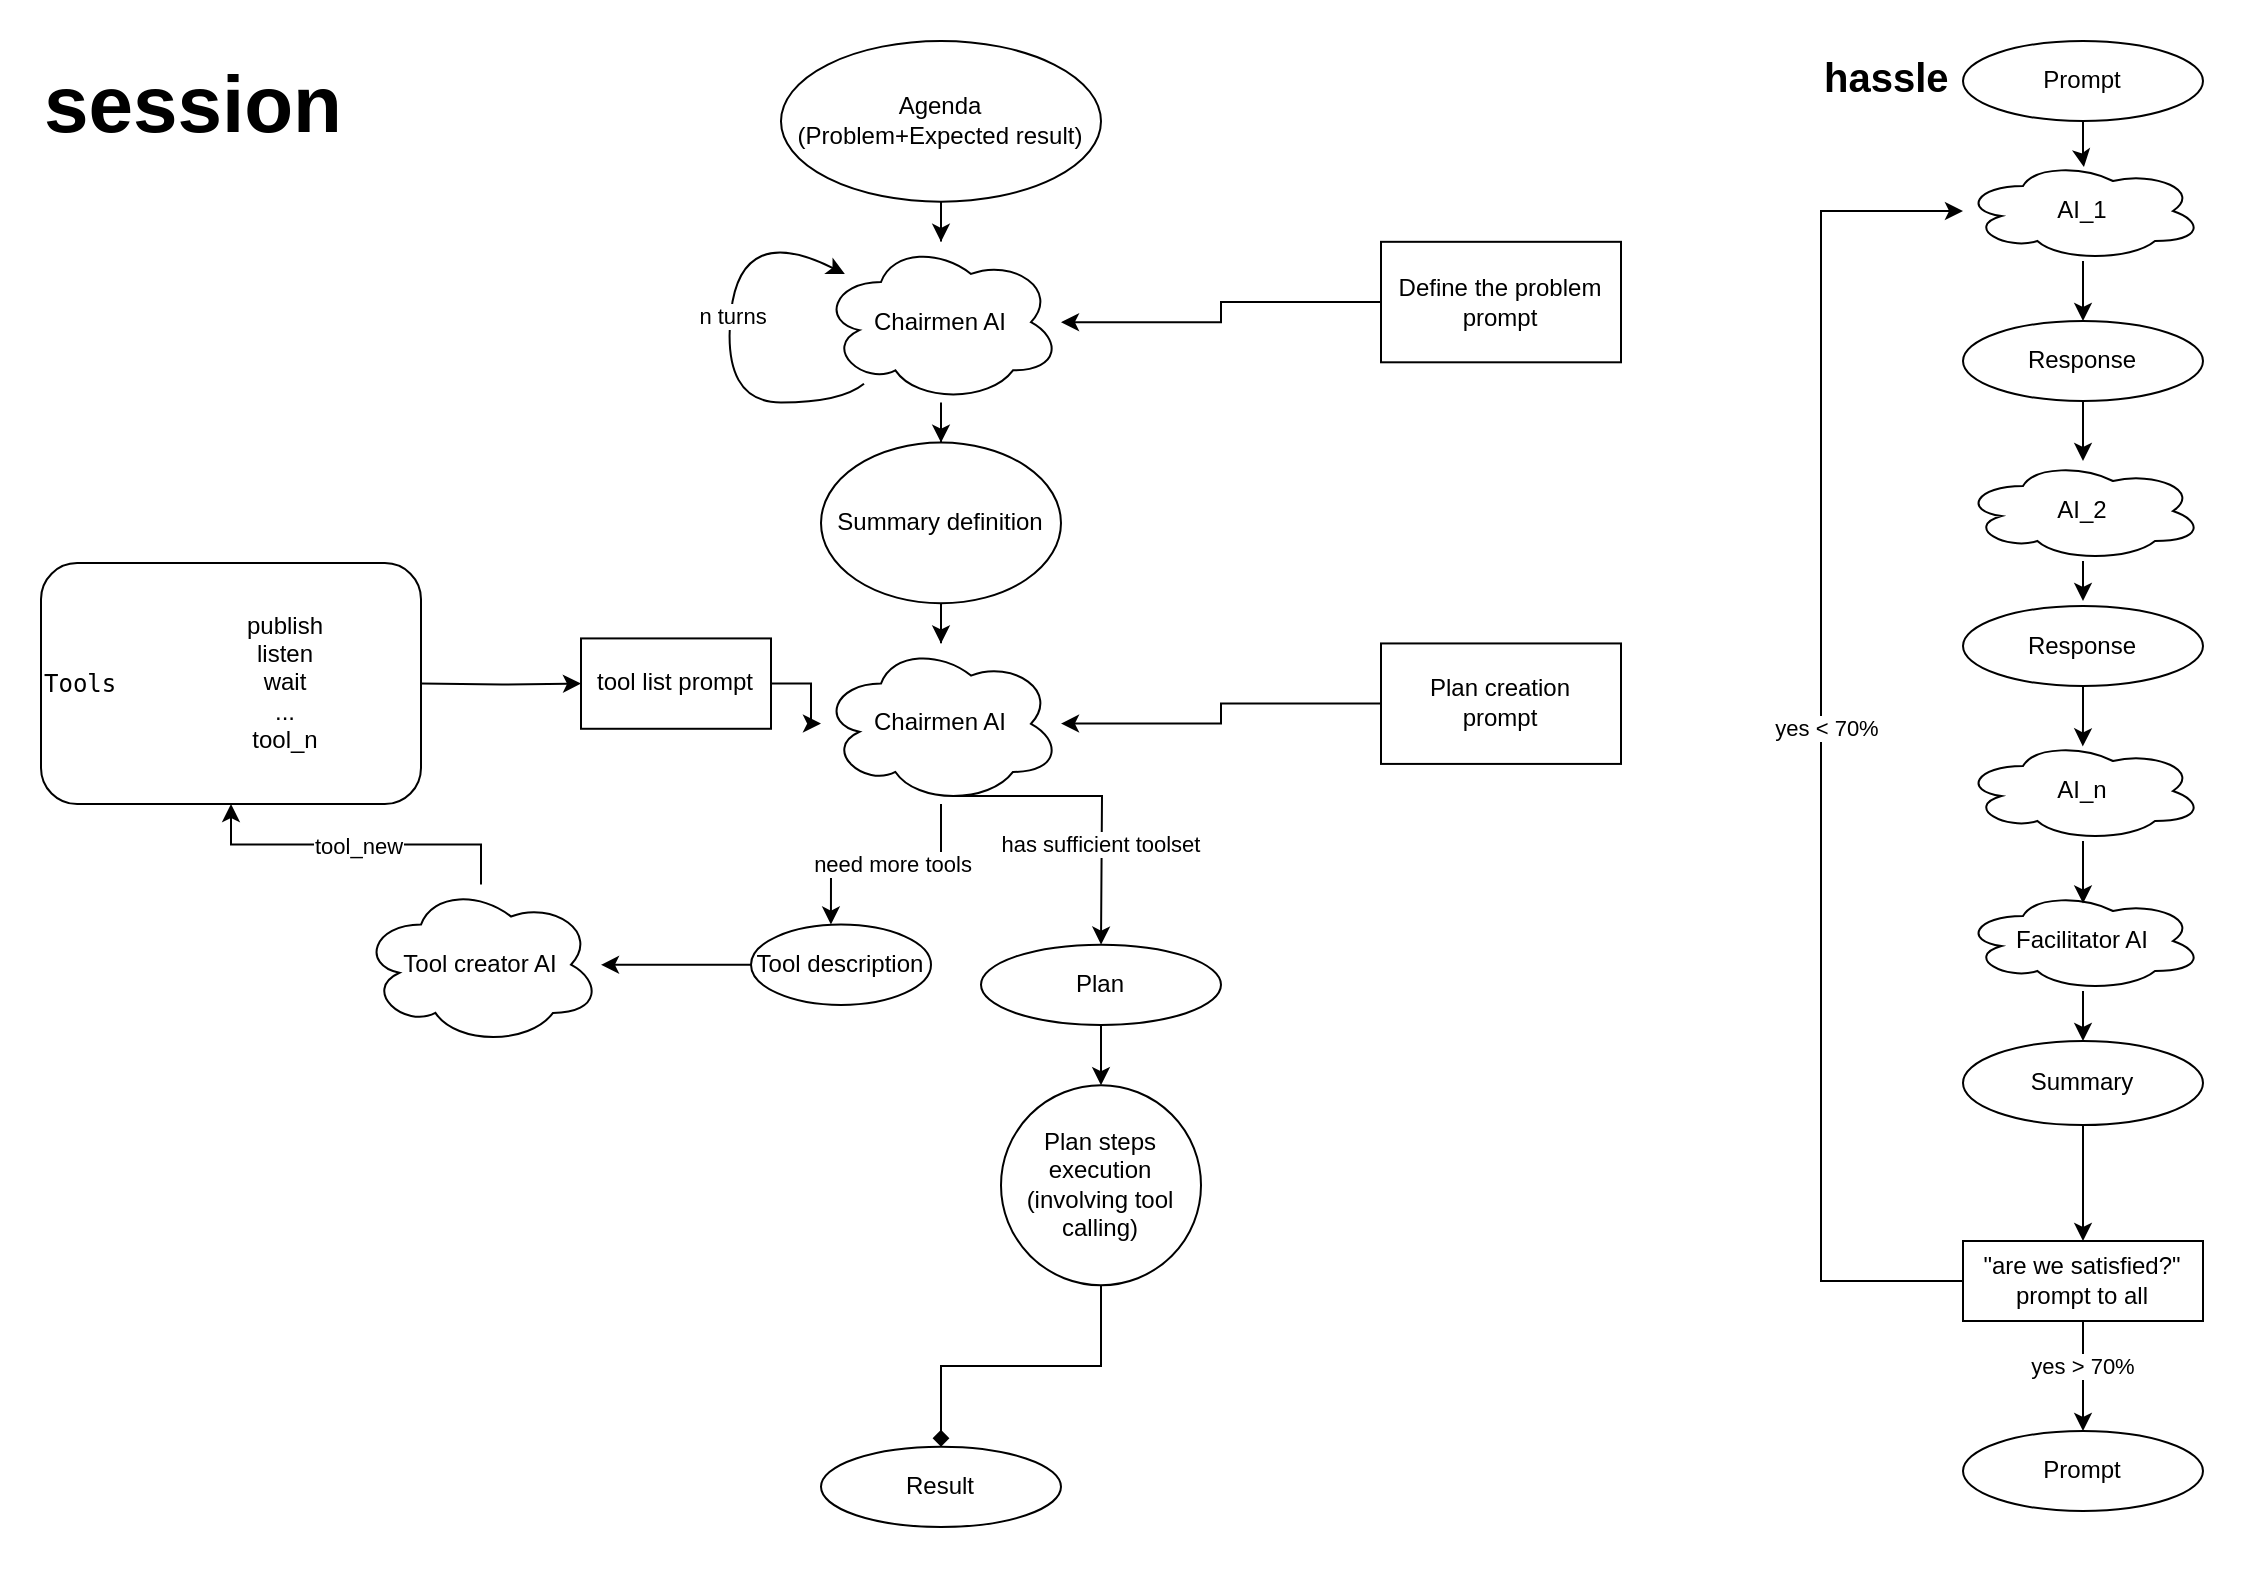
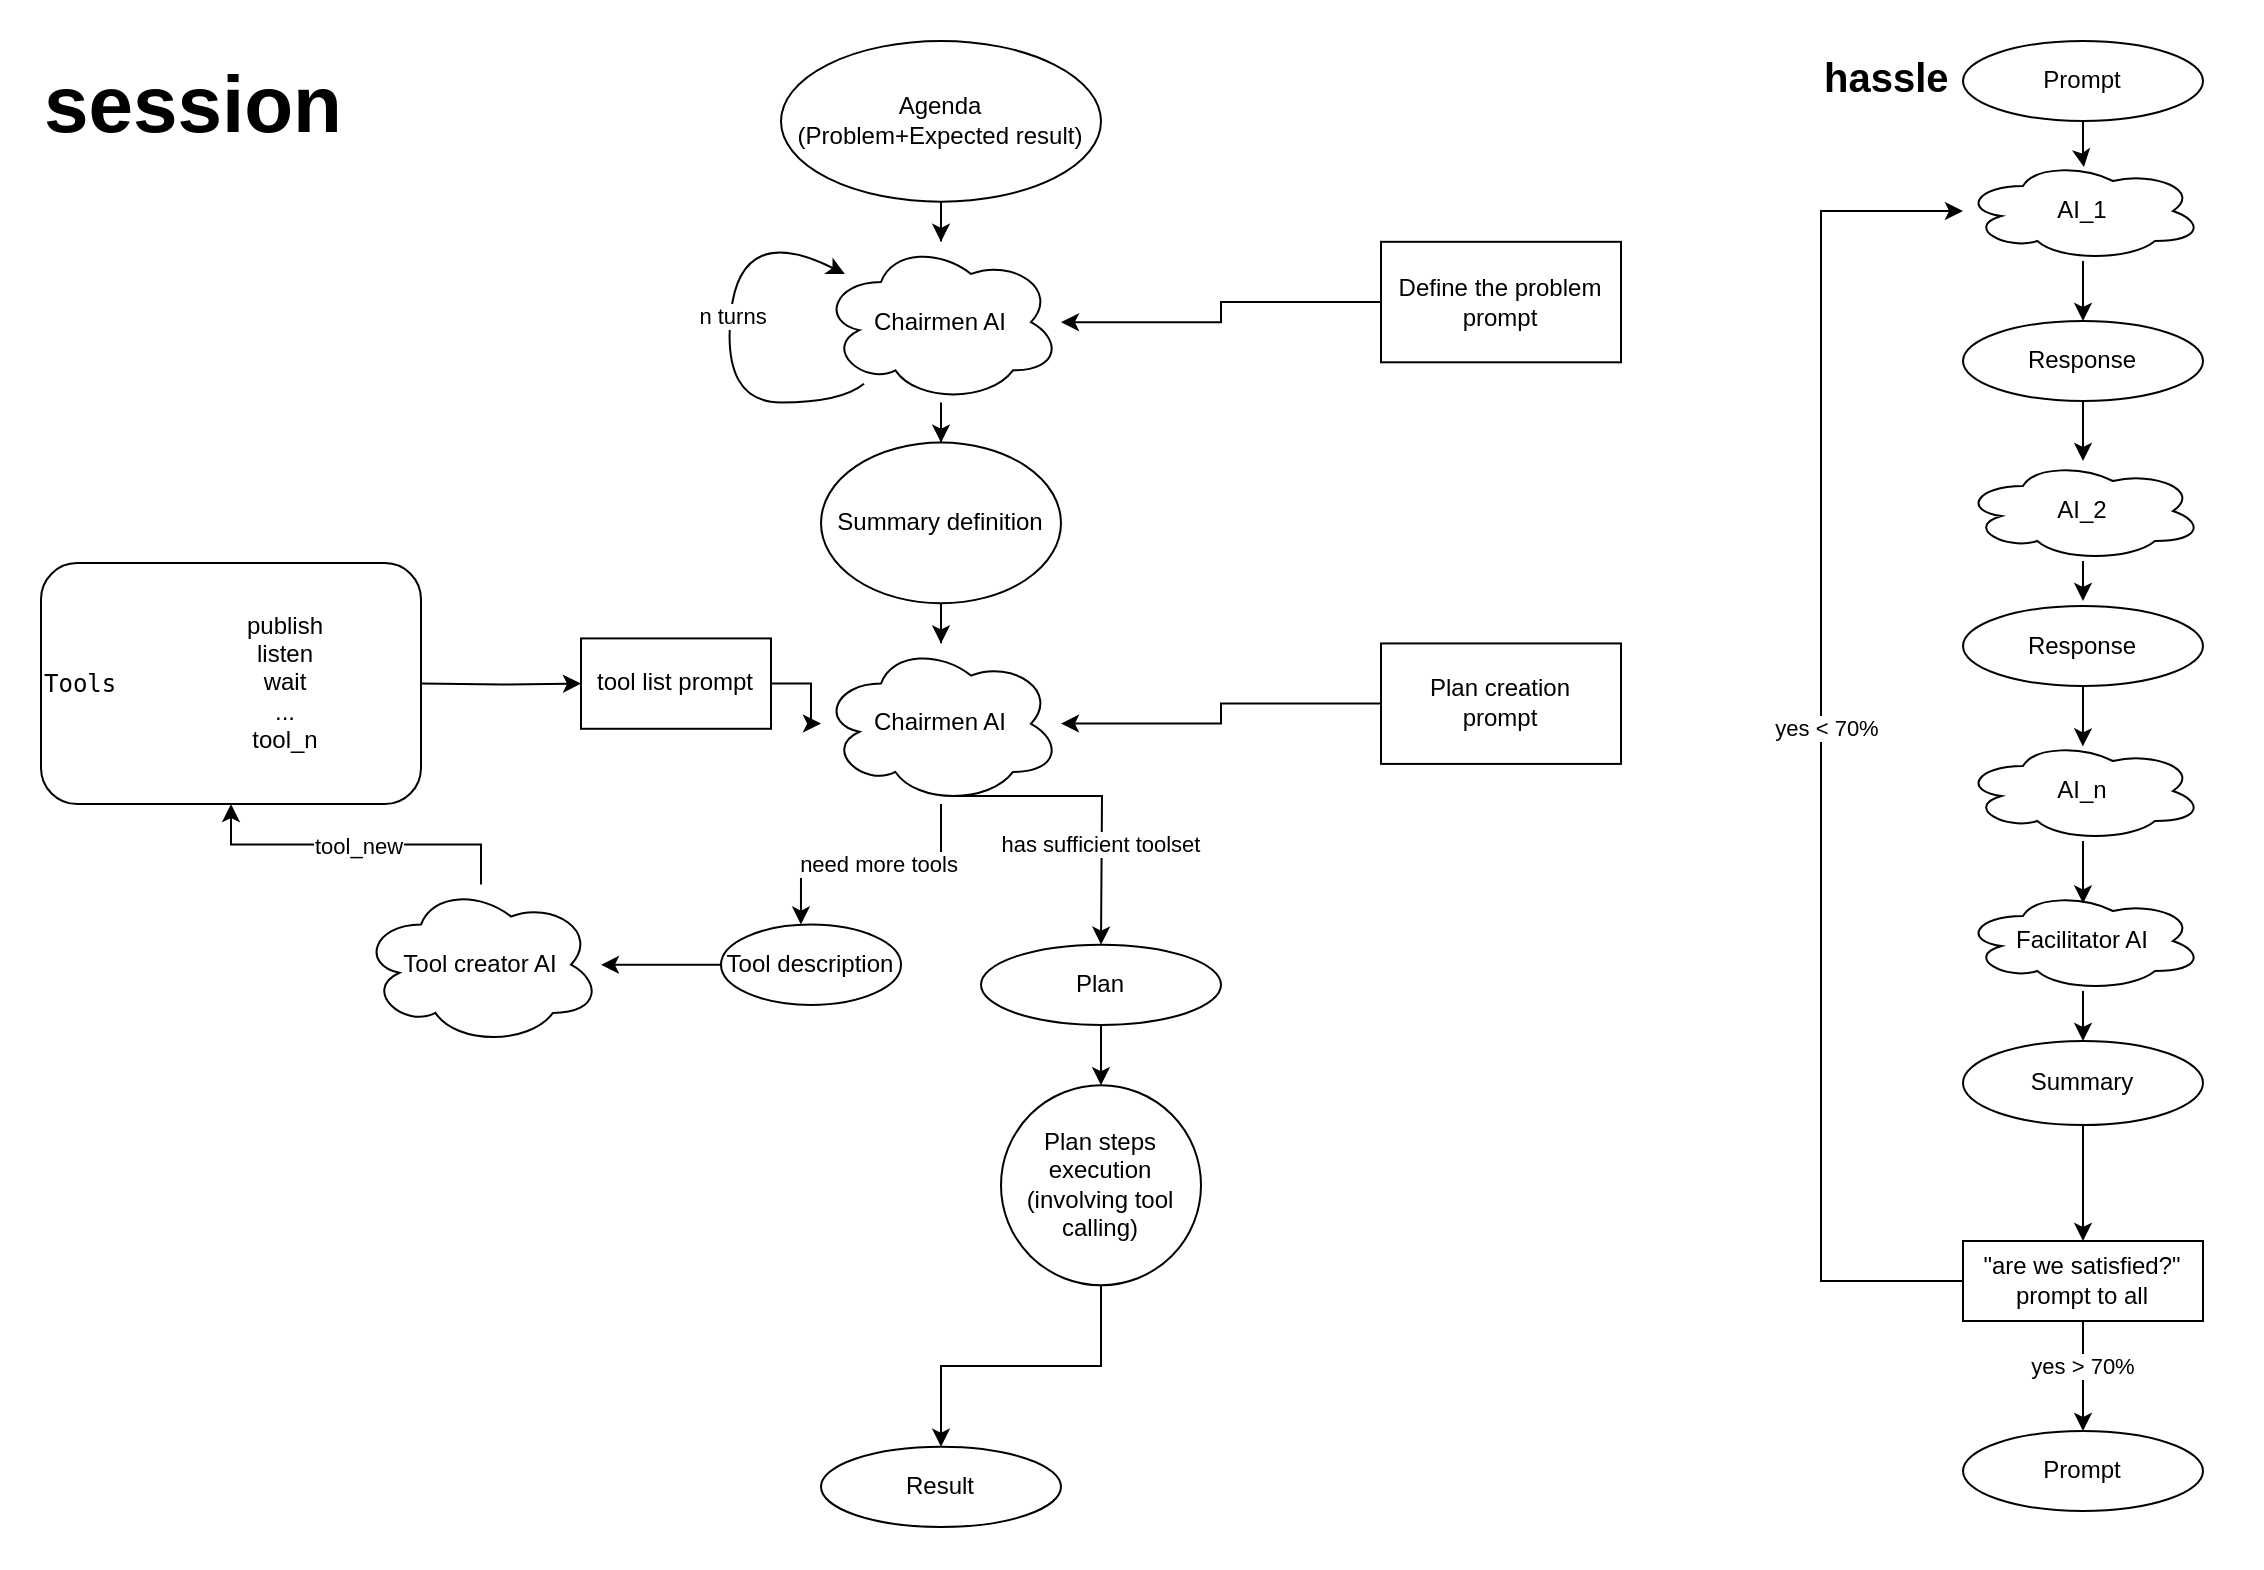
node "Tool description": moved (841, 965) -> (811, 965)
edge "Plan steps execution (involving tool calling)" -> "Result": arrowhead diamond -> classic
